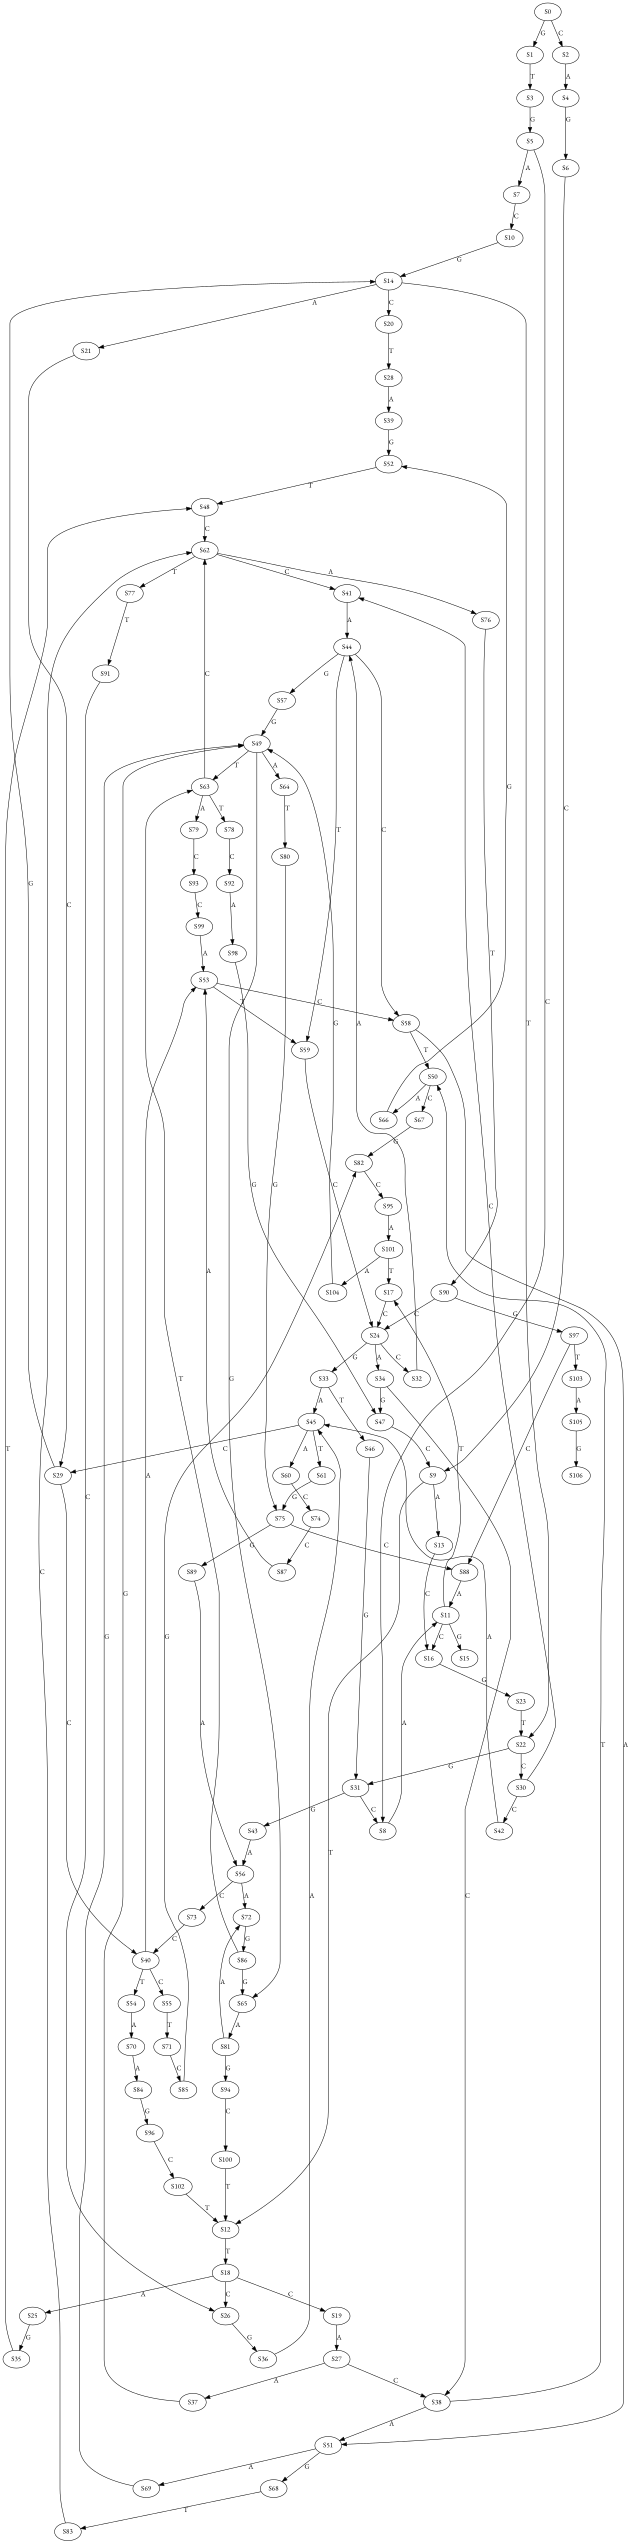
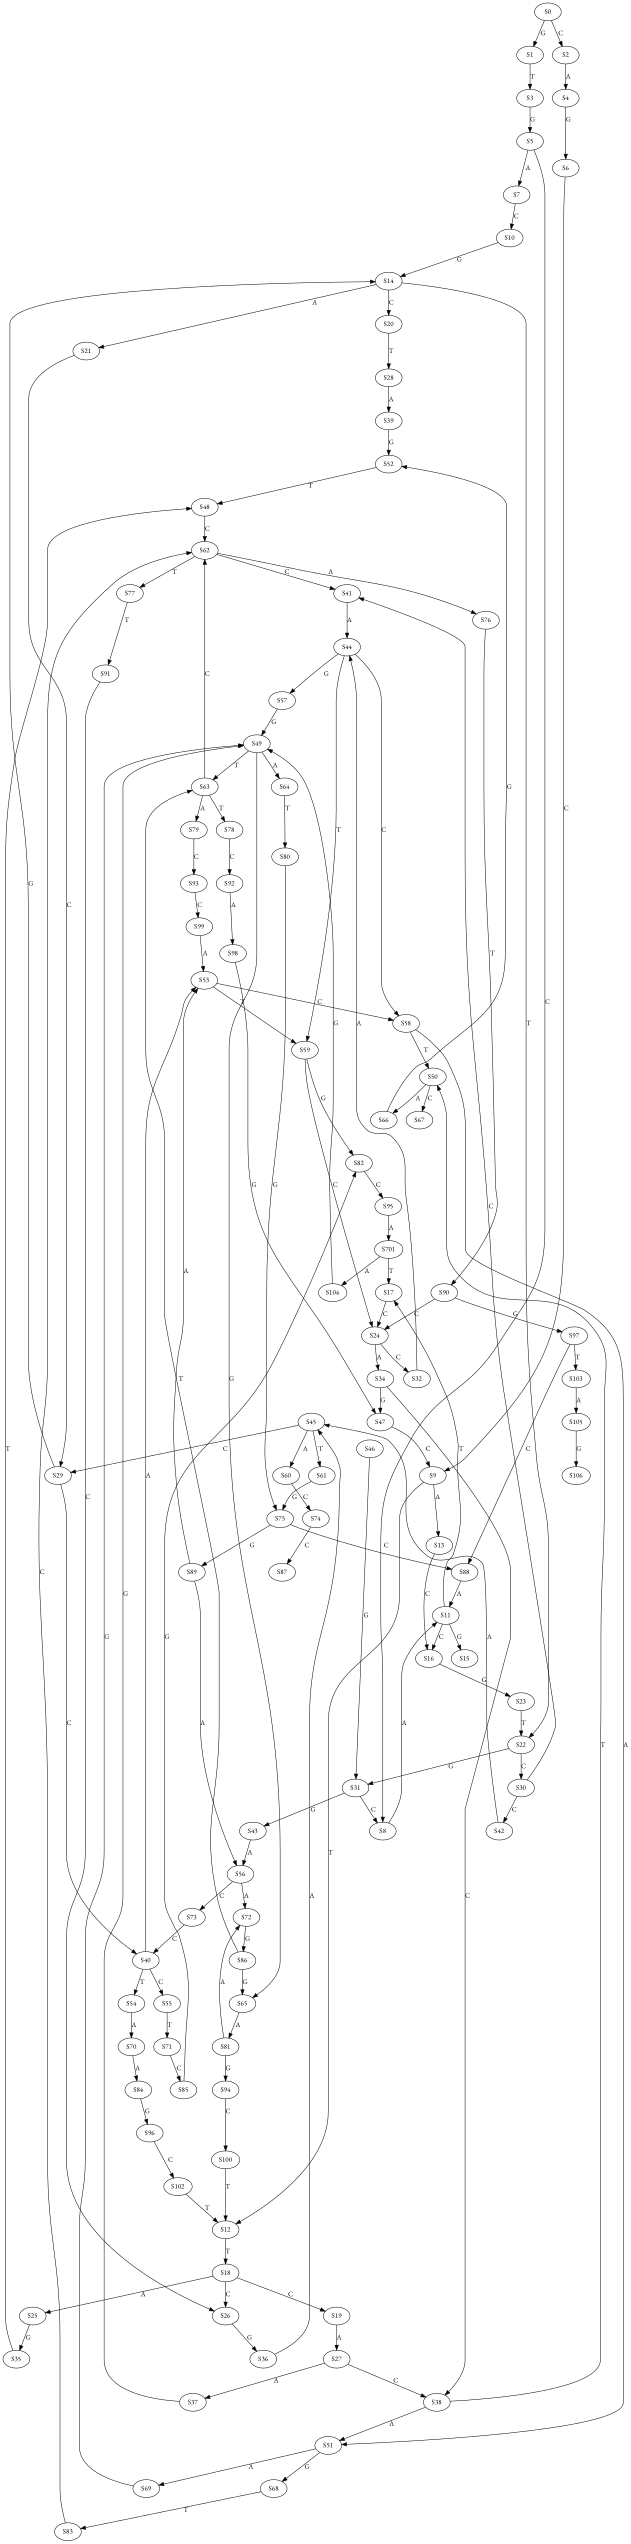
edge "S67" -> "S82": now "S59" -> "S82"
node "S101": label "S101" -> "S701"
edge "S87" -> "S53": now "S89" -> "S53"
node "S33": removed
